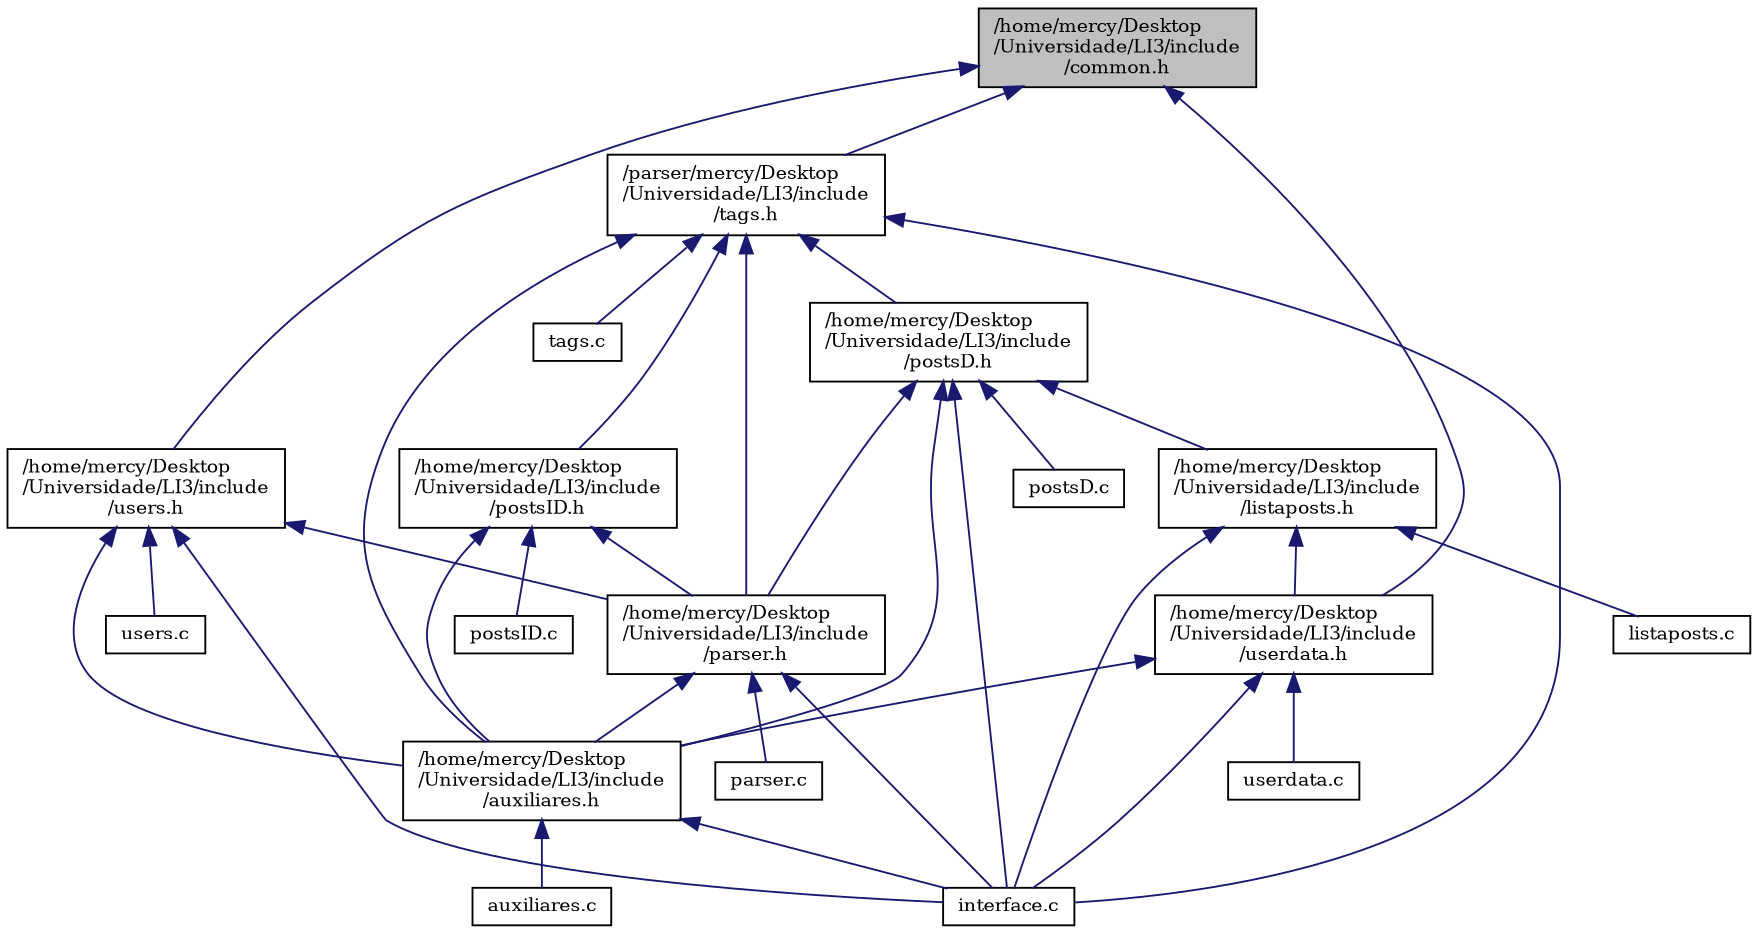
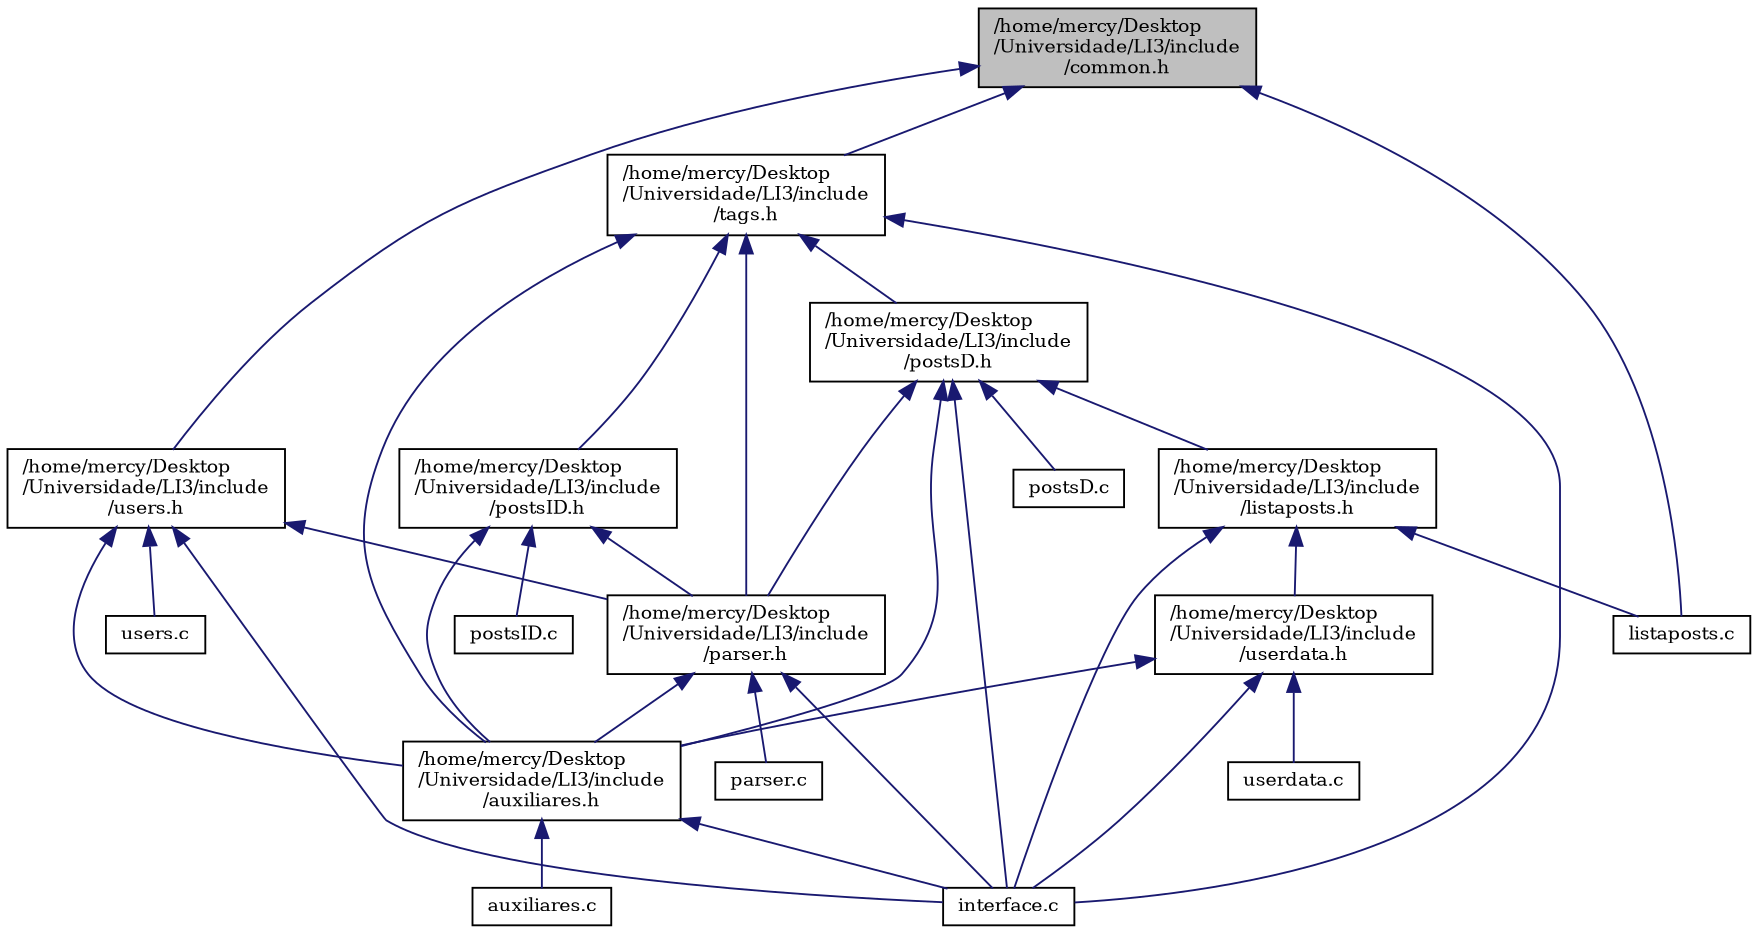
node "/parser/mercy/Desktop /Universidade/LI3/include /tags.h": label "/parser/mercy/Desktop /Universidade/LI3/include /tags.h" -> "/home/mercy/Desktop /Universidade/LI3/include /tags.h"
edge "/home/mercy/Desktop /Universidade/LI3/include /userdata.h" -> "/home/mercy/Desktop /Universidade/LI3/include /common.h": now "listaposts.c" -> "/home/mercy/Desktop /Universidade/LI3/include /common.h"
node "tags.c": removed
